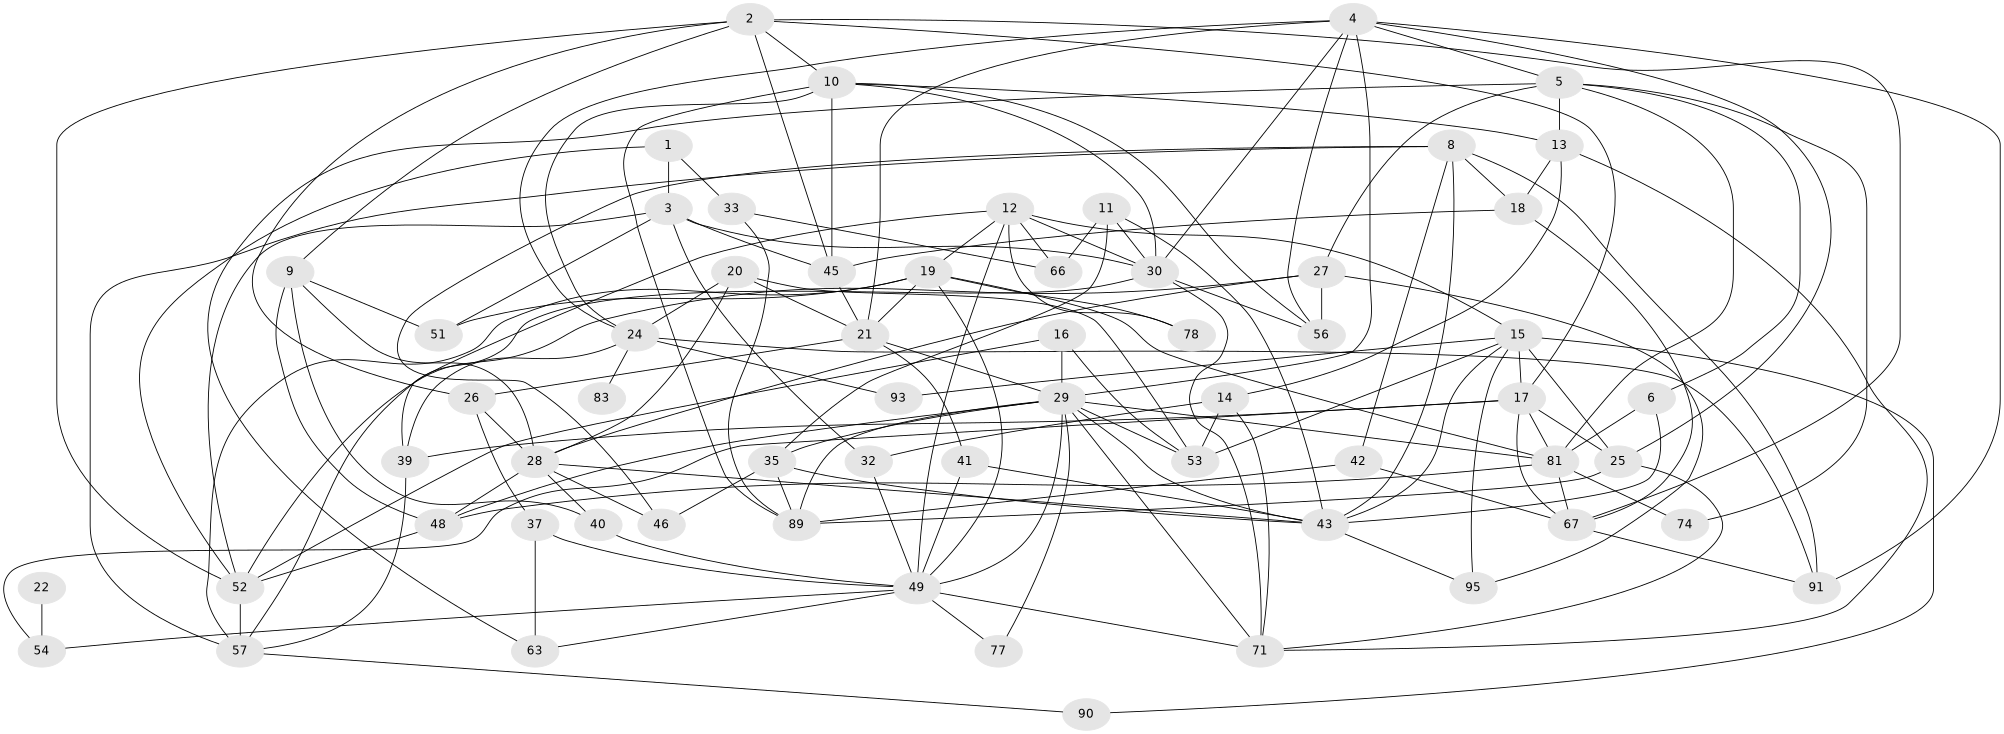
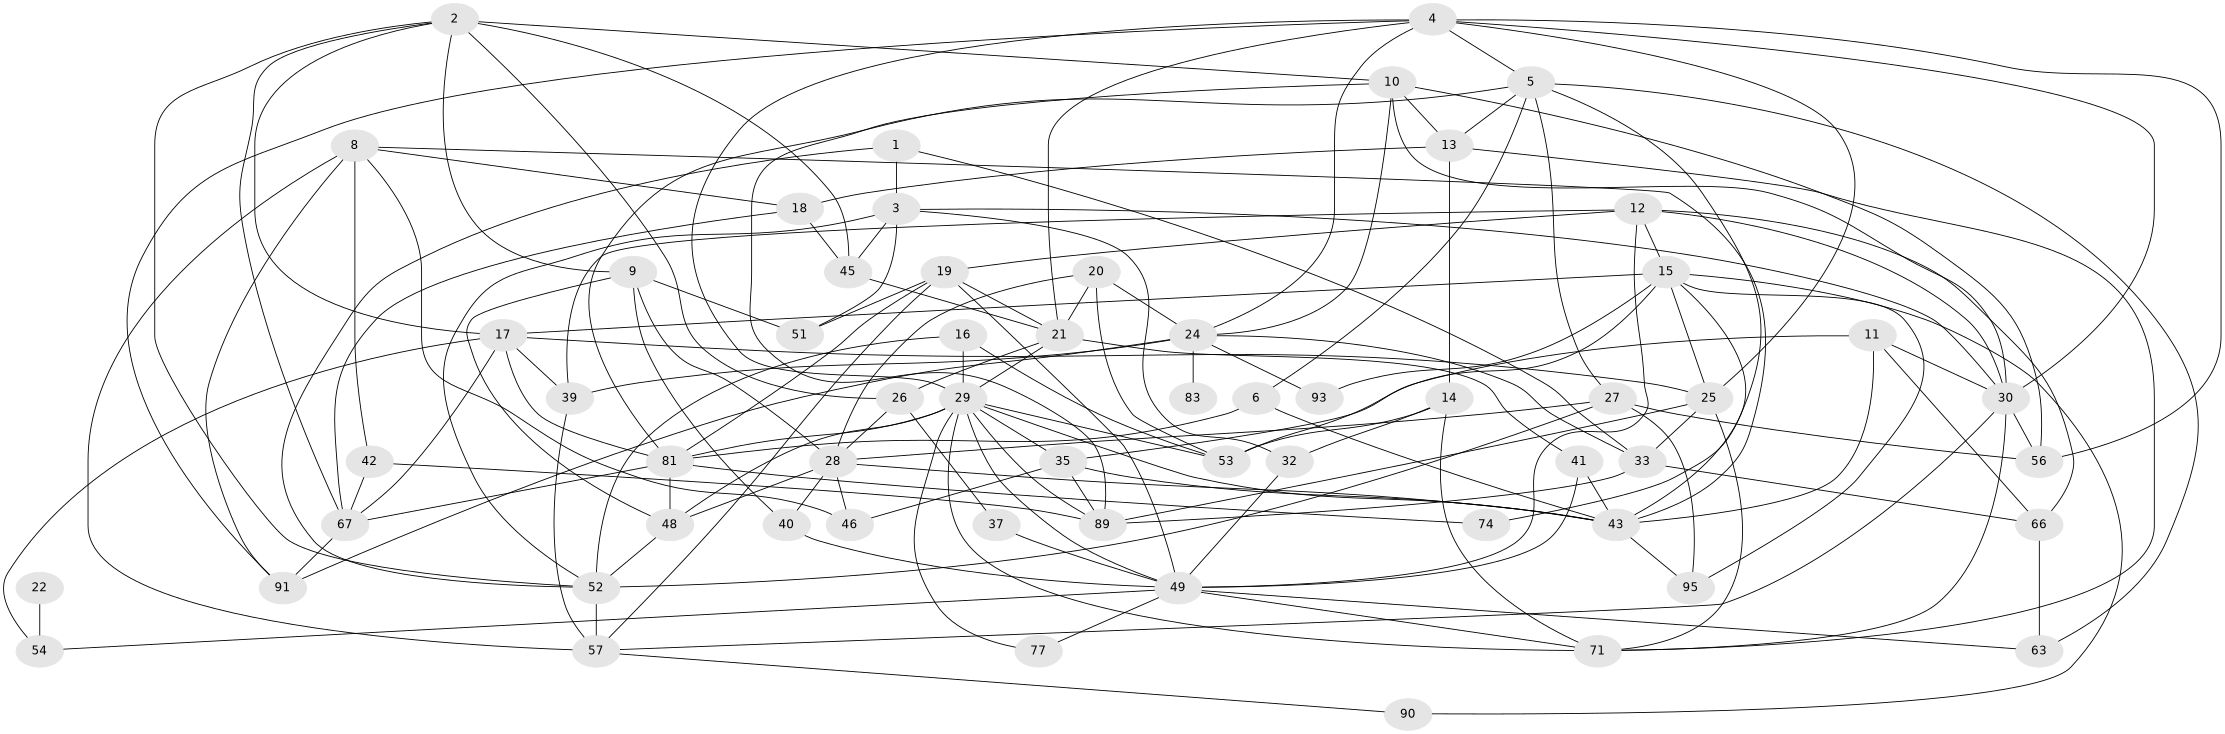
edge "10" -- "45": removed
node "78": removed
edge "24" -- "33": added
edge "25" -- "33": added
edge "37" -- "63": now "66" -- "63"
